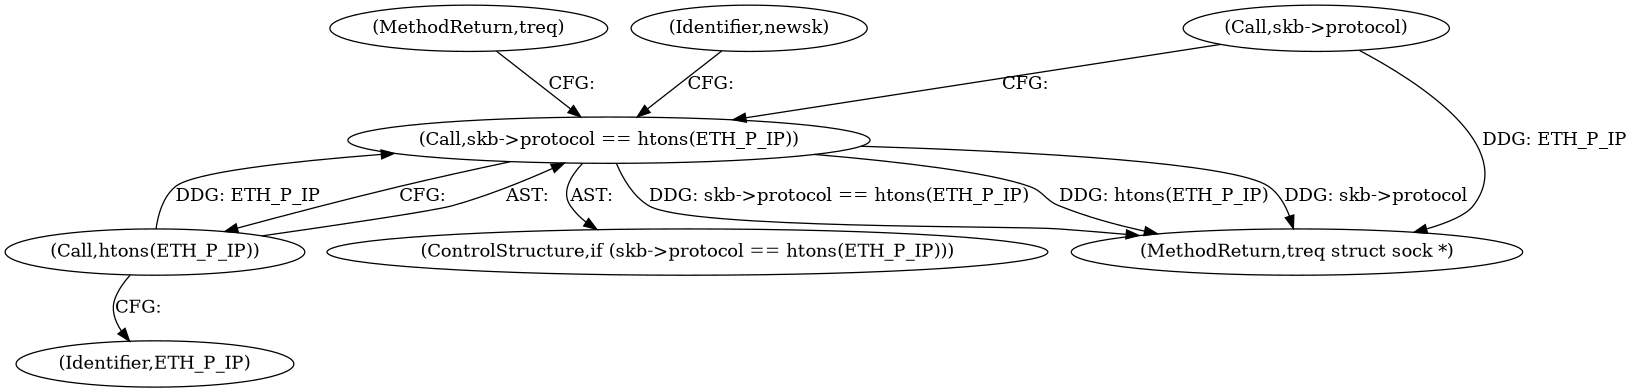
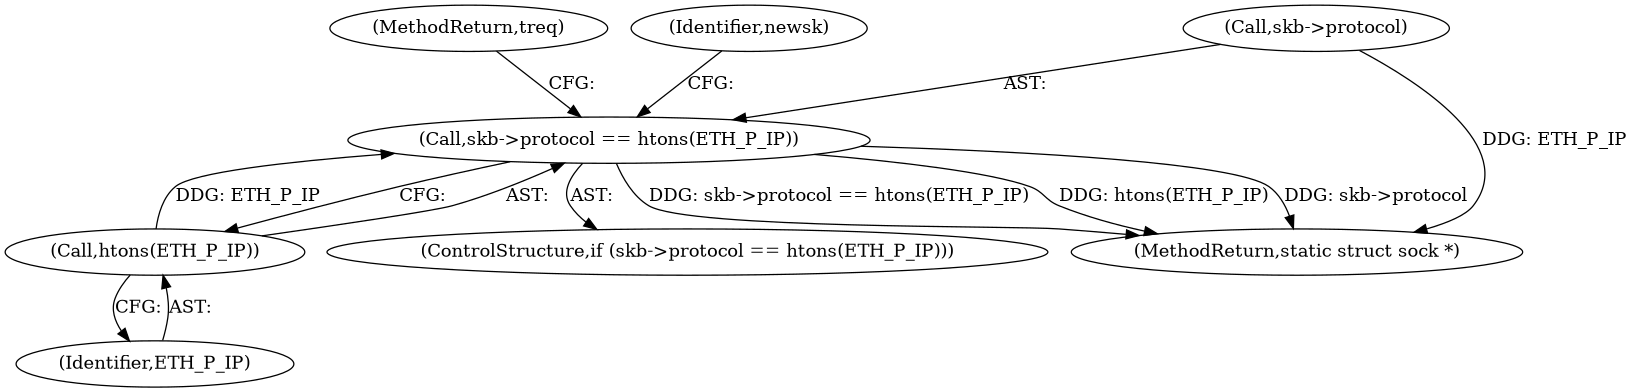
edge "(Call,skb->protocol)" -> "(Call,skb->protocol == htons(ETH_P_IP))": label "CFG: " -> "AST: "
node "(MethodReturn,treq struct sock *)": label "(MethodReturn,treq struct sock *)" -> "(MethodReturn,static struct sock *)"
edge "(Identifier,ETH_P_IP)" -> "(Call,htons(ETH_P_IP))": added, label "AST:"
